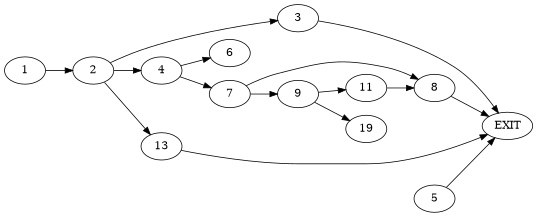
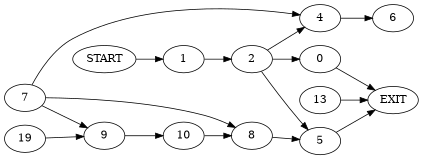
node "3": label "3" -> "0"
node "START": added
edge "4" -> "7": reversed
node "11": label "11" -> "10"
edge "8" -> "EXIT": now "8" -> "5"
edge "2" -> "13": now "2" -> "5"
edge "9" -> "19": reversed
